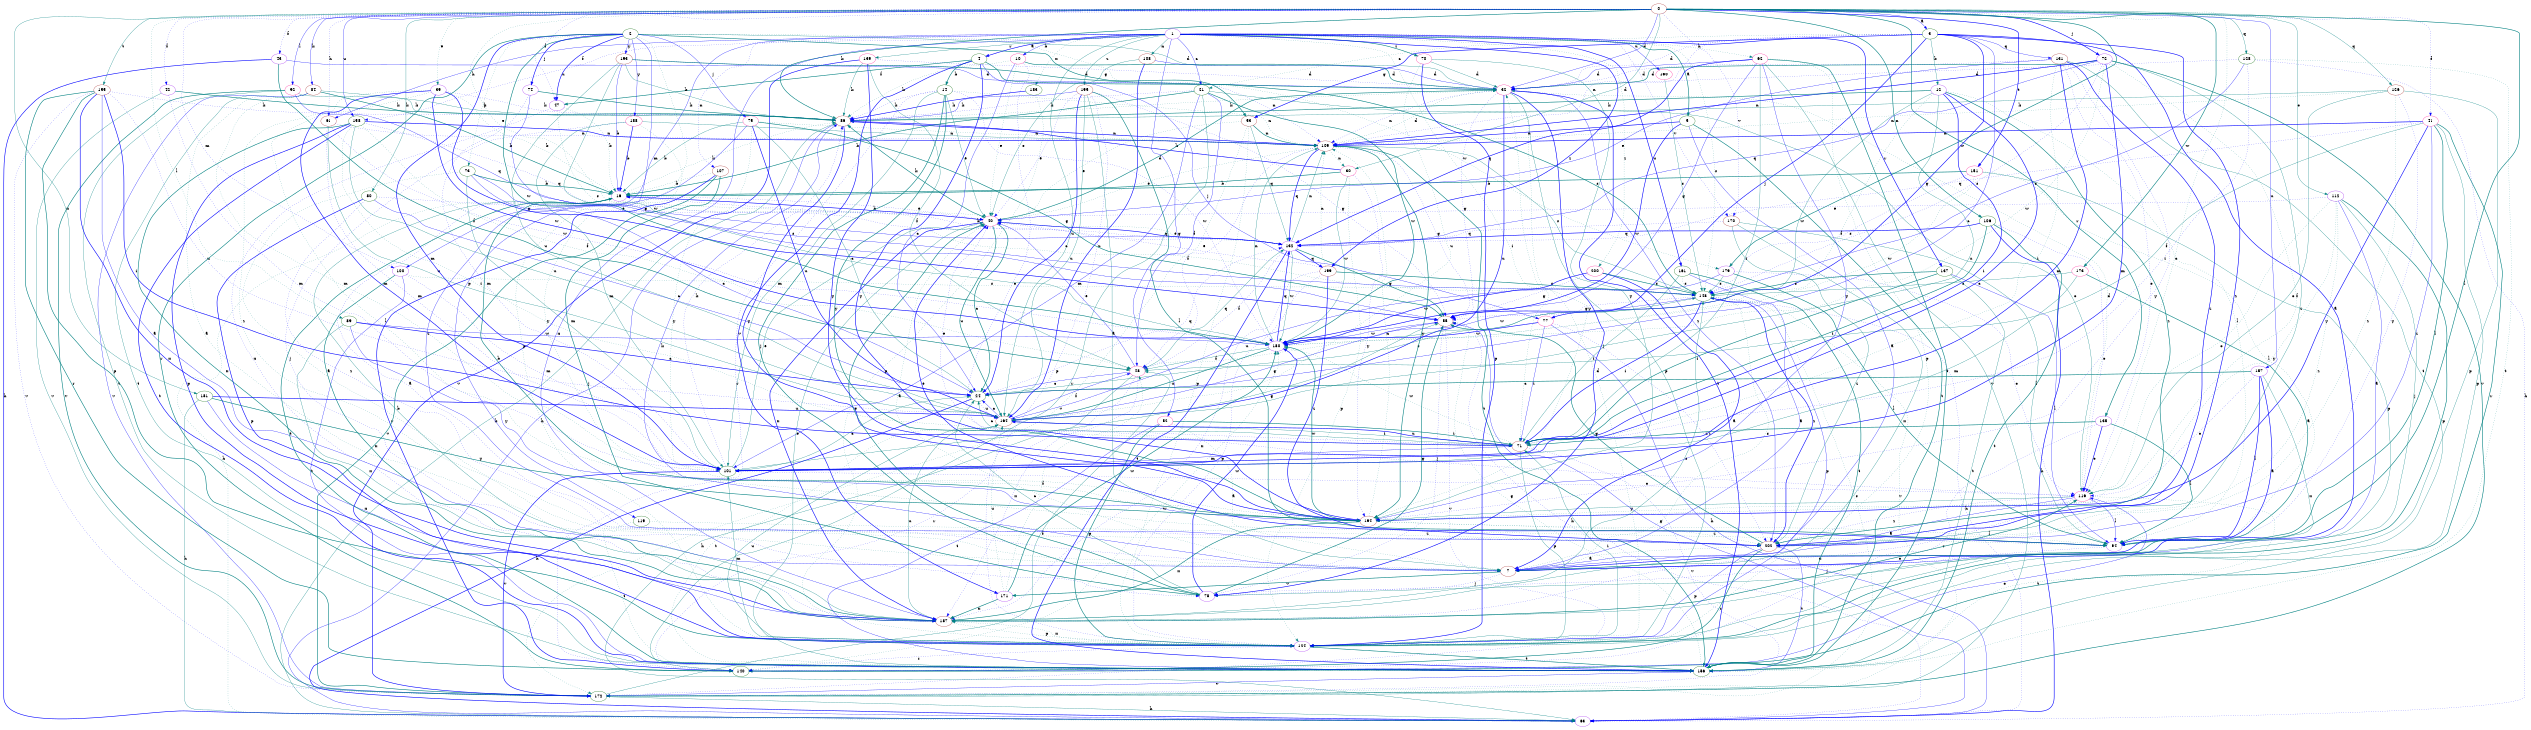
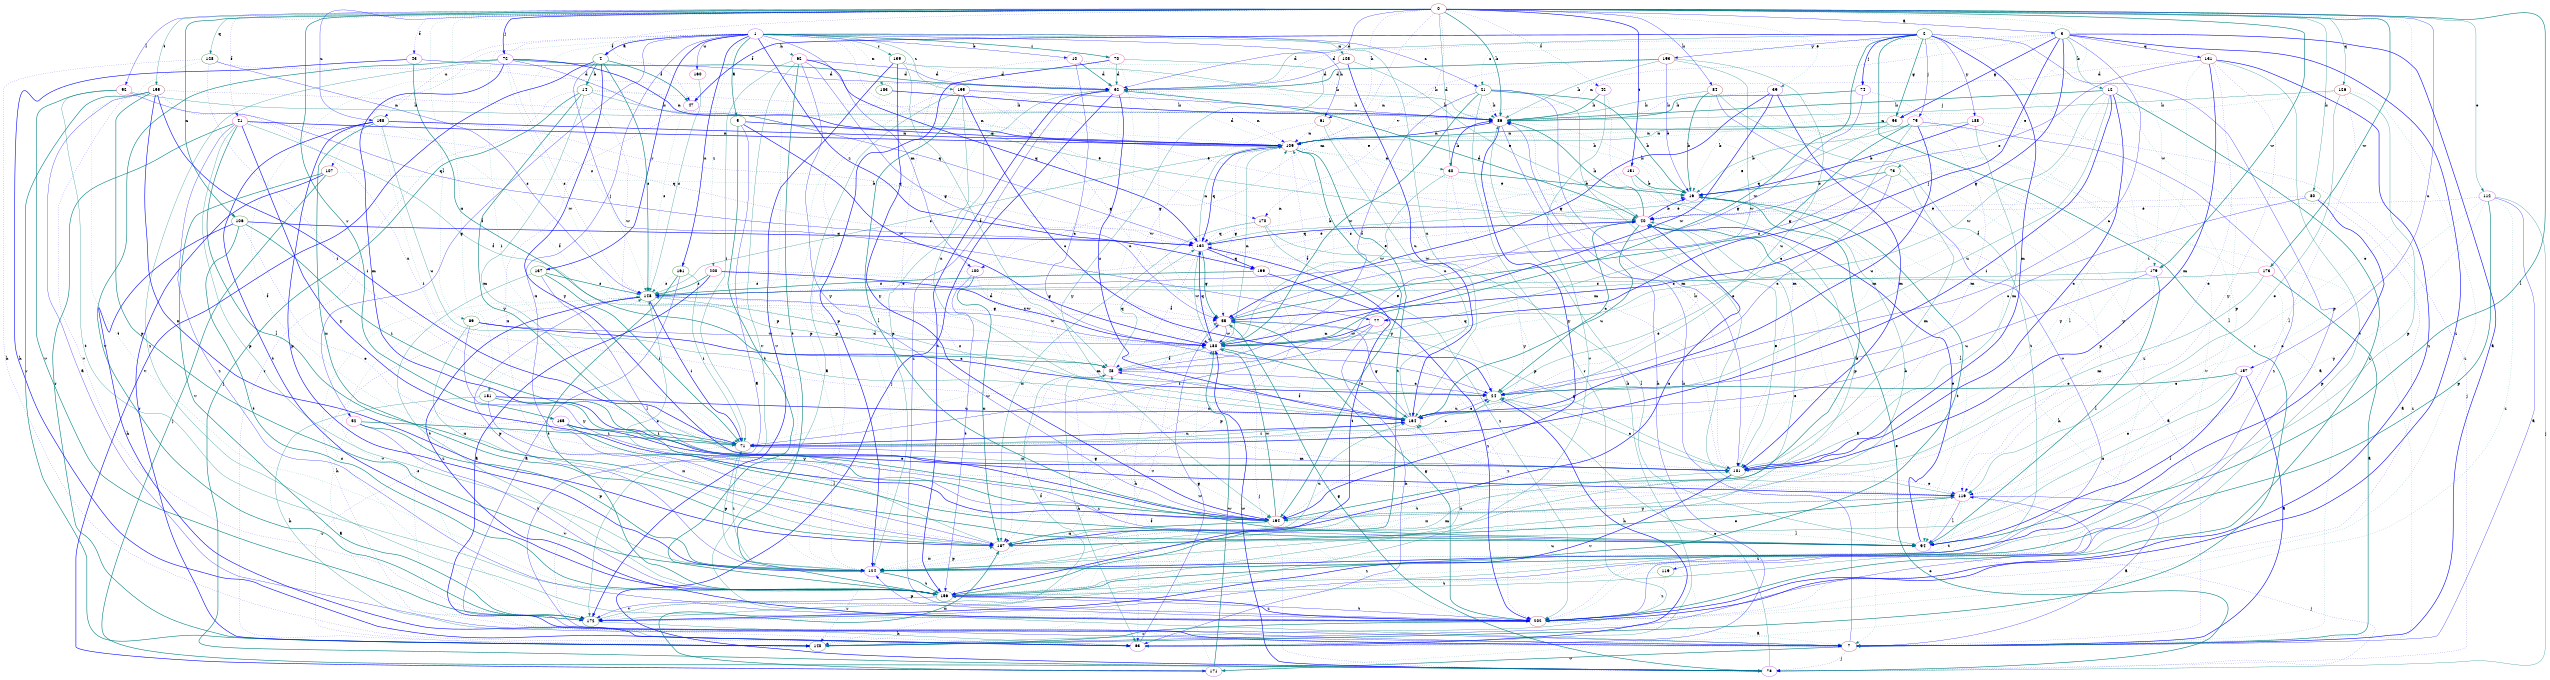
edge "0" -> "181": style solid -> dotted
node "139": color deeppink -> darkgreen
edge "5" -> "109": label "n" -> "q"
edge "126" -> "94": label "y" -> "l"
edge "156" -> "202": added, label "z"
